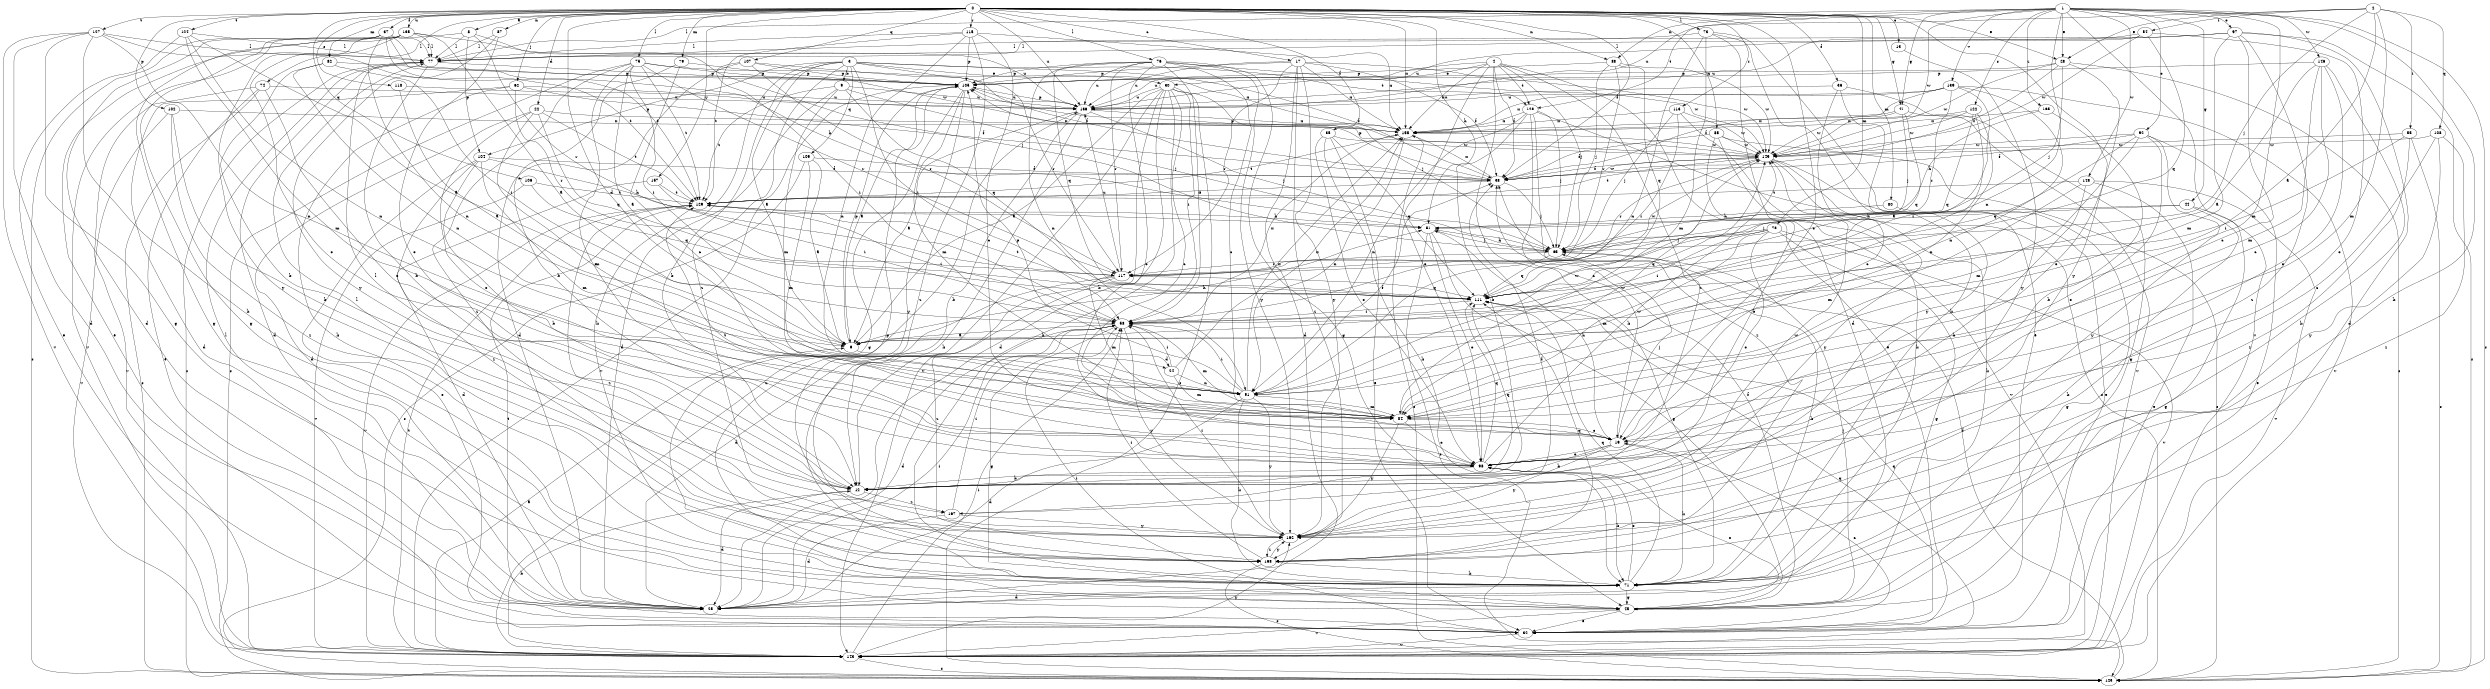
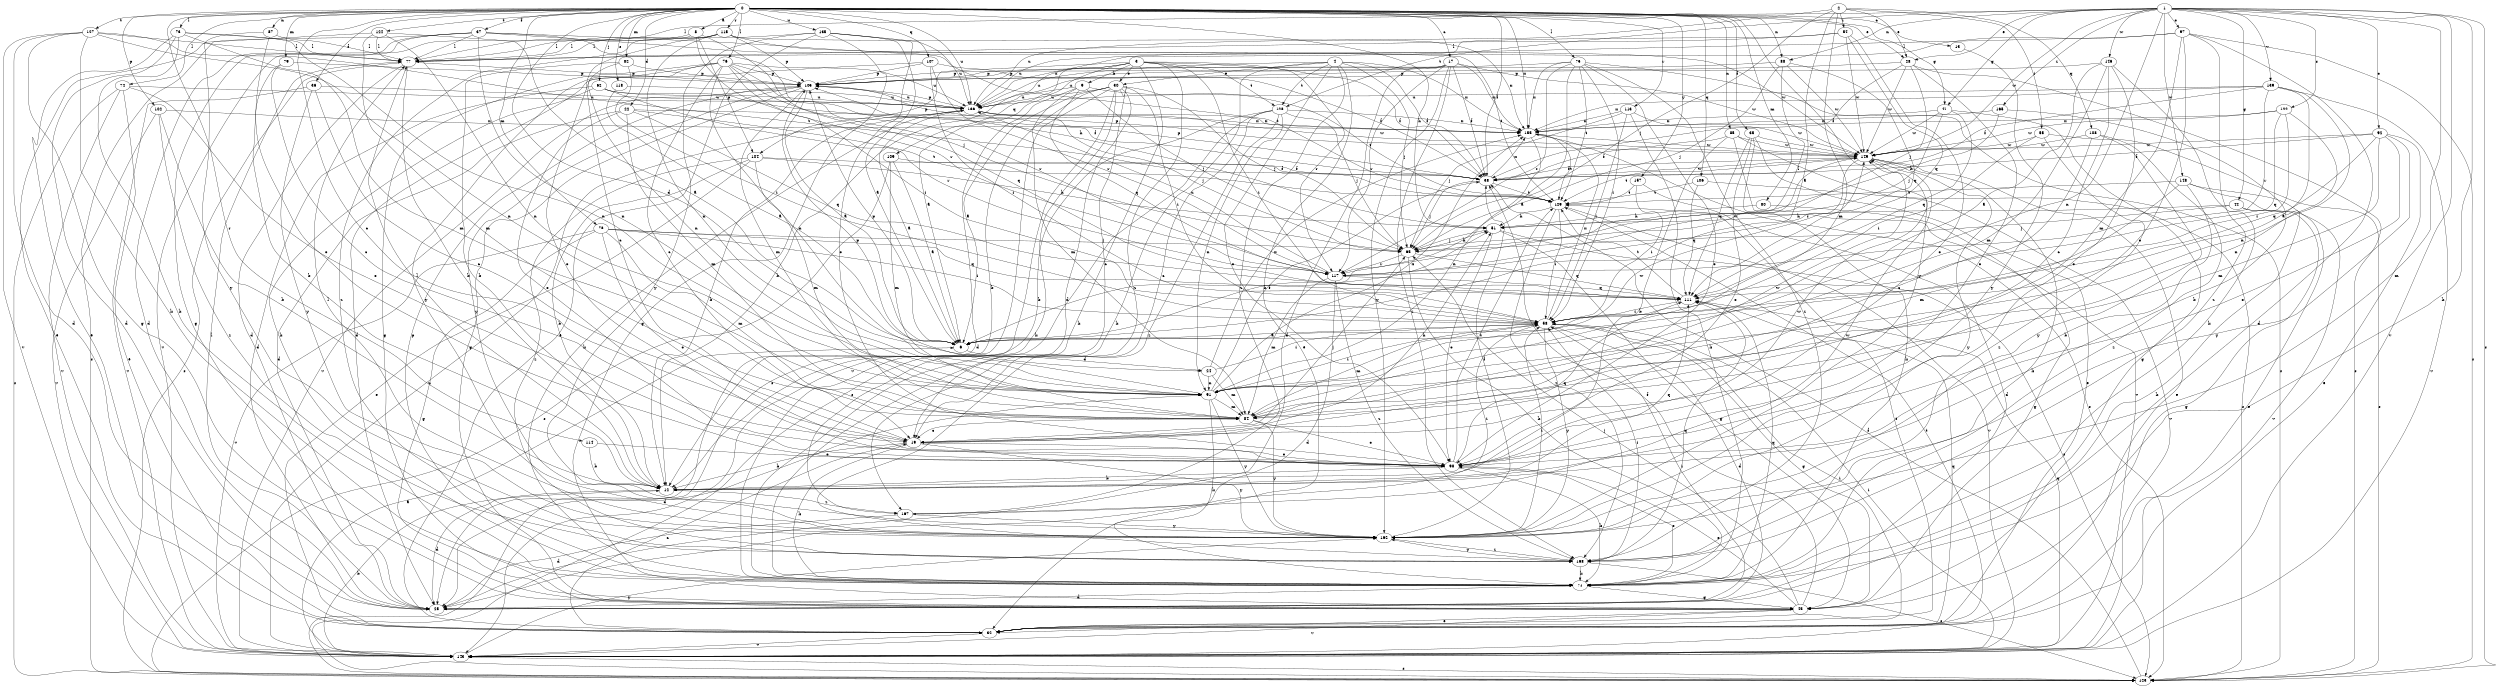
edge "76" -> "149": now "136" -> "149"
edge "88" -> "117": label "r" -> "l"
edge "1" -> "84": now "1" -> "162"
edge "30" -> "25": now "30" -> "167"
node "114": added
